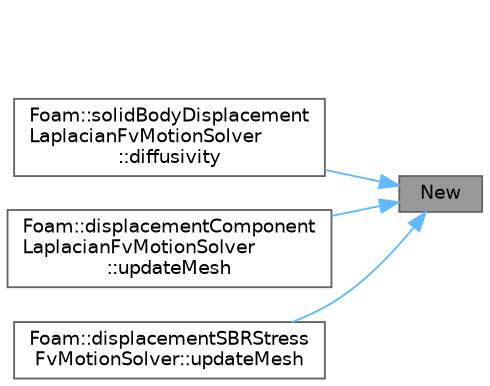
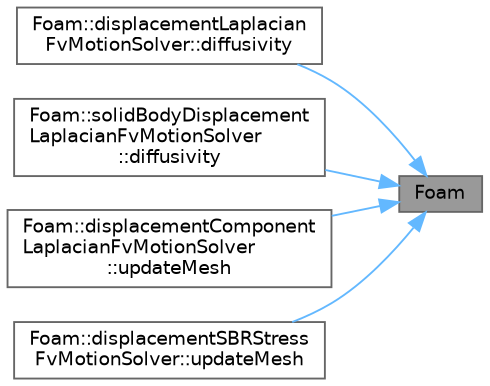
node "Foam::displacementLaplacian FvMotionSolver::diffusivity": added
node "New": label "New" -> "Foam"
